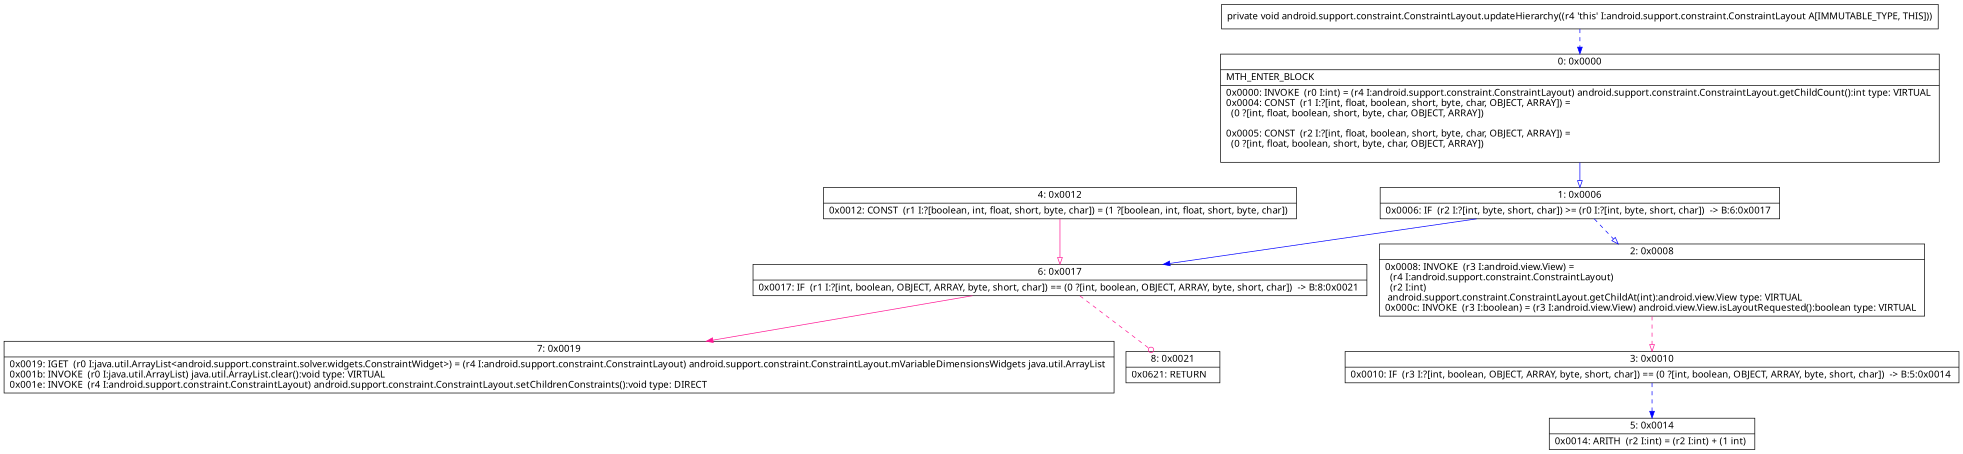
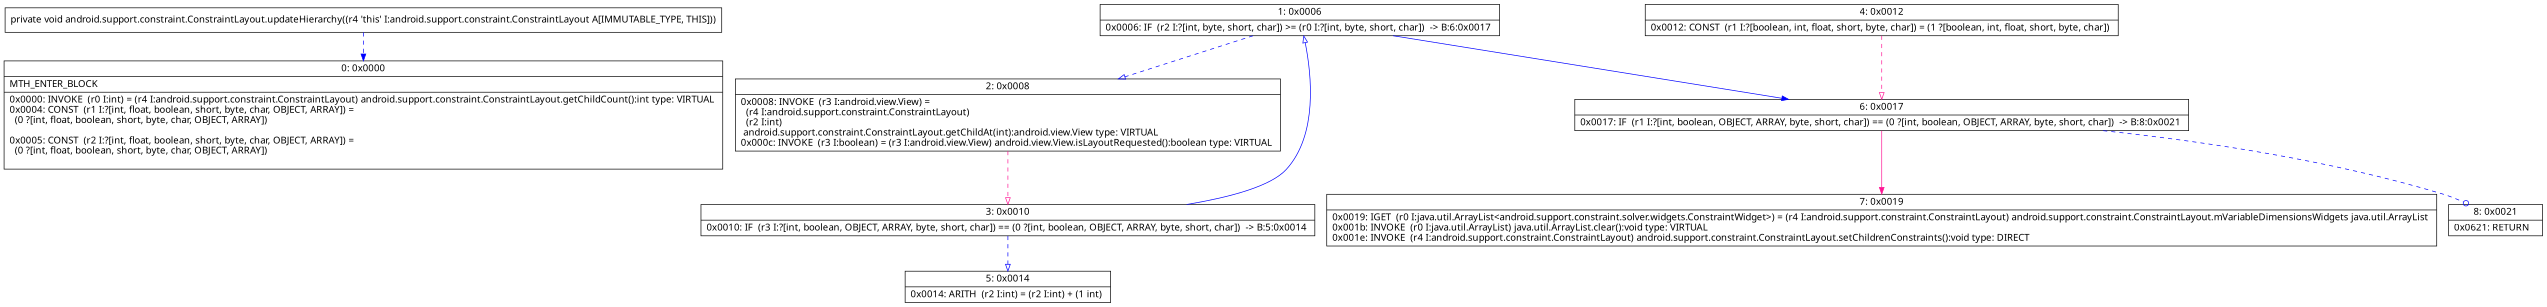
edge "0: 0x0000" -> "1: 0x0006": now "3: 0x0010" -> "1: 0x0006"
edge "4: 0x0012" -> "6: 0x0017": style solid -> dashed
edge "6: 0x0017" -> "8: 0x0021": color deeppink -> blue
edge "3: 0x0010" -> "5: 0x0014": arrowhead normal -> onormal
